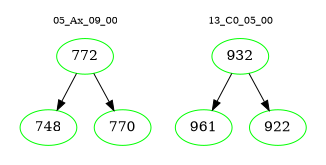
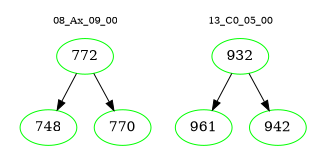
cluster "05_Ax_09_00": label "05_Ax_09_00" -> "08_Ax_09_00"
node "922": label "922" -> "942"
